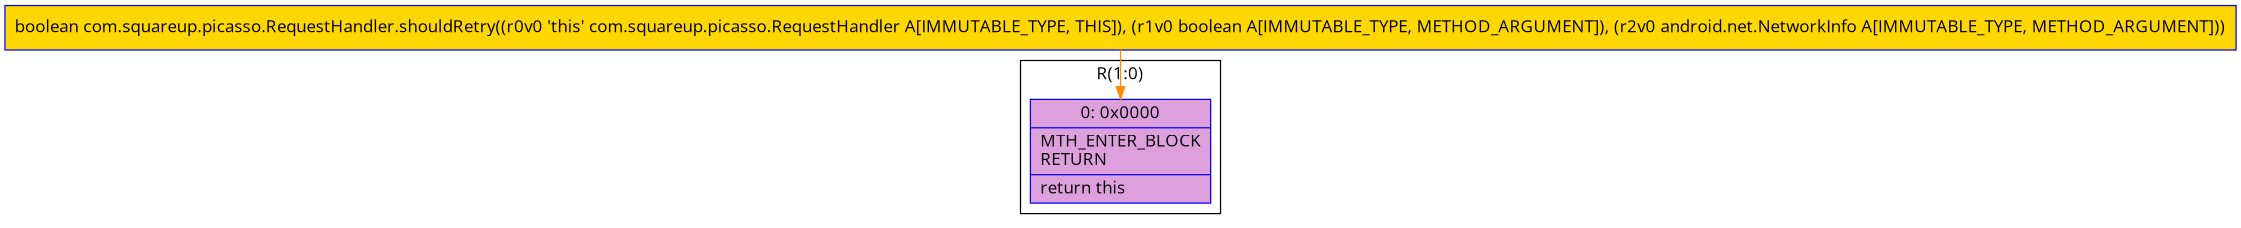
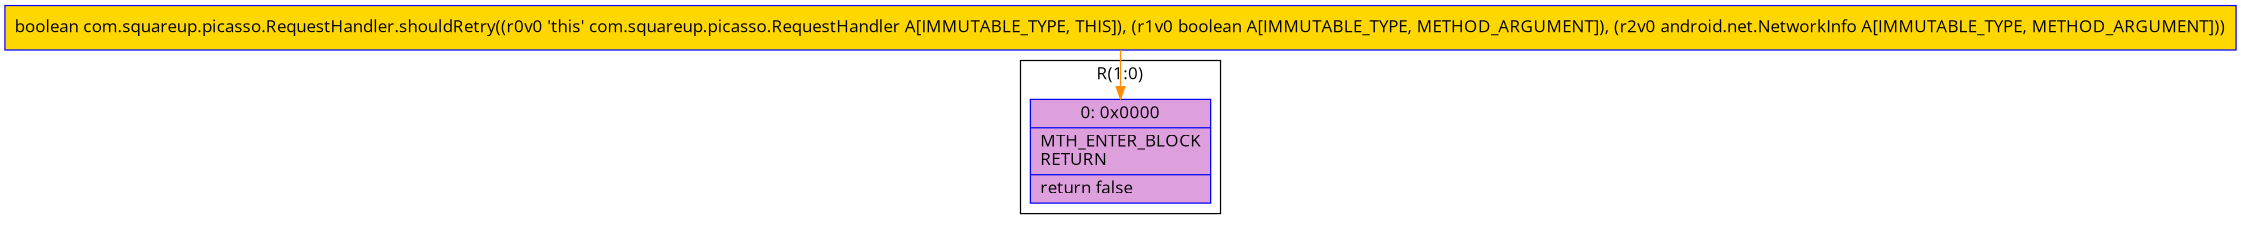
node "0: 0x0000": text "return this" -> "return false"
